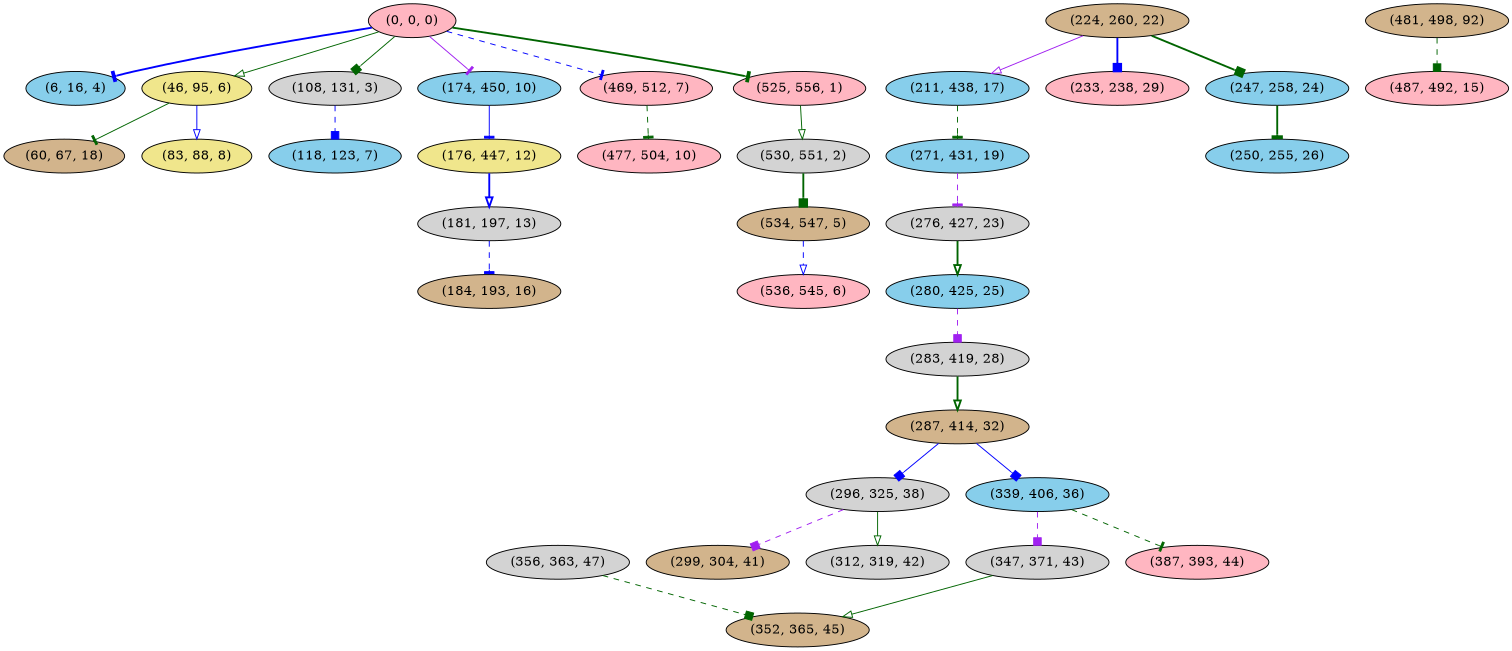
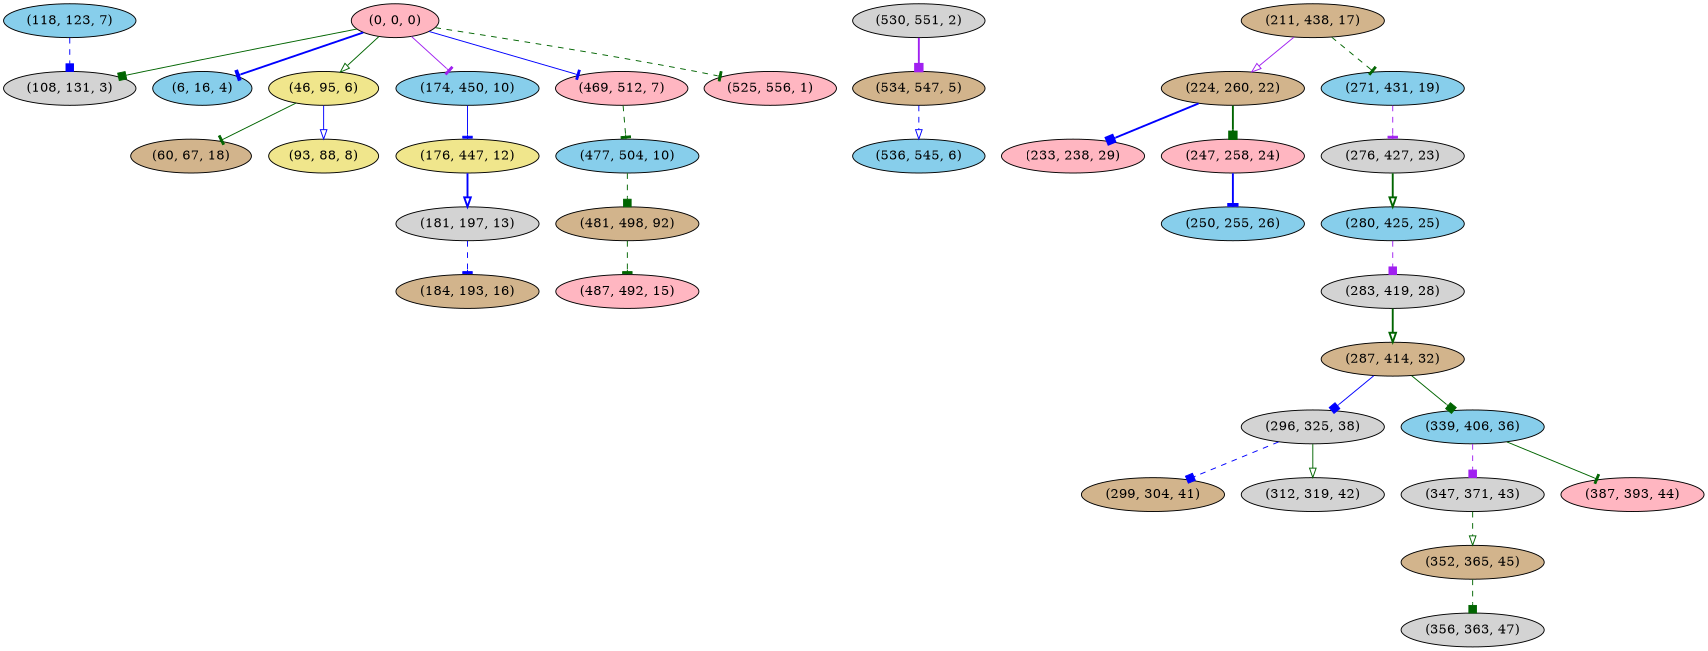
edge "(481, 498, 92)" -> "(487, 492, 15)": arrowhead box -> tee
edge "(0, 0, 0)" -> "(525, 556, 1)": style bold -> dashed
edge "(0, 0, 0)" -> "(469, 512, 7)": style dashed -> solid
edge "(224, 260, 22)" -> "(211, 438, 17)": reversed
node "(211, 438, 17)": fillcolor skyblue -> tan
node "(247, 258, 24)": fillcolor skyblue -> lightpink
edge "(108, 131, 3)" -> "(118, 123, 7)": reversed
edge "(525, 556, 1)" -> "(530, 551, 2)": removed
edge "(247, 258, 24)" -> "(250, 255, 26)": color darkgreen -> blue
node "(83, 88, 8)": label "(83, 88, 8)" -> "(93, 88, 8)"
node "(477, 504, 10)": fillcolor lightpink -> skyblue
edge "(477, 504, 10)" -> "(481, 498, 92)": added
edge "(530, 551, 2)" -> "(534, 547, 5)": color darkgreen -> purple
node "(536, 545, 6)": fillcolor lightpink -> skyblue
edge "(287, 414, 32)" -> "(339, 406, 36)": color blue -> darkgreen
edge "(296, 325, 38)" -> "(299, 304, 41)": color purple -> blue
edge "(339, 406, 36)" -> "(387, 393, 44)": style dashed -> solid
edge "(356, 363, 47)" -> "(352, 365, 45)": reversed
edge "(347, 371, 43)" -> "(352, 365, 45)": style solid -> dashed
